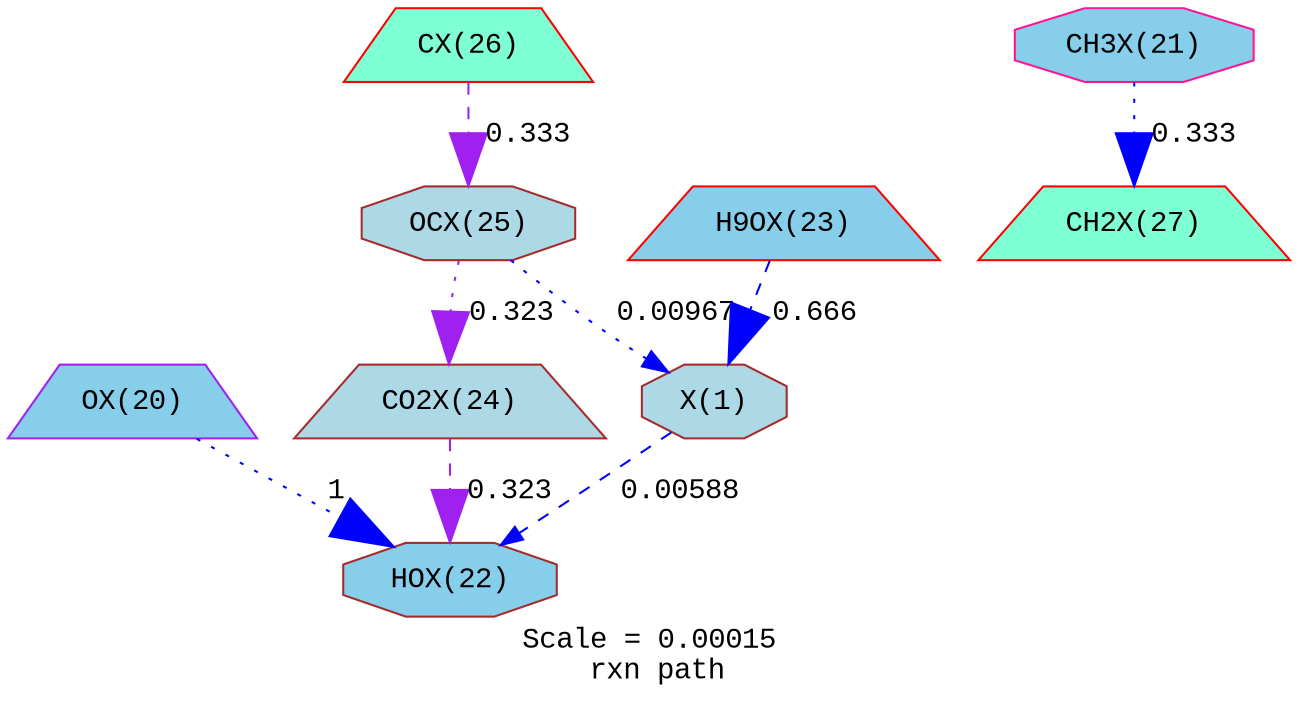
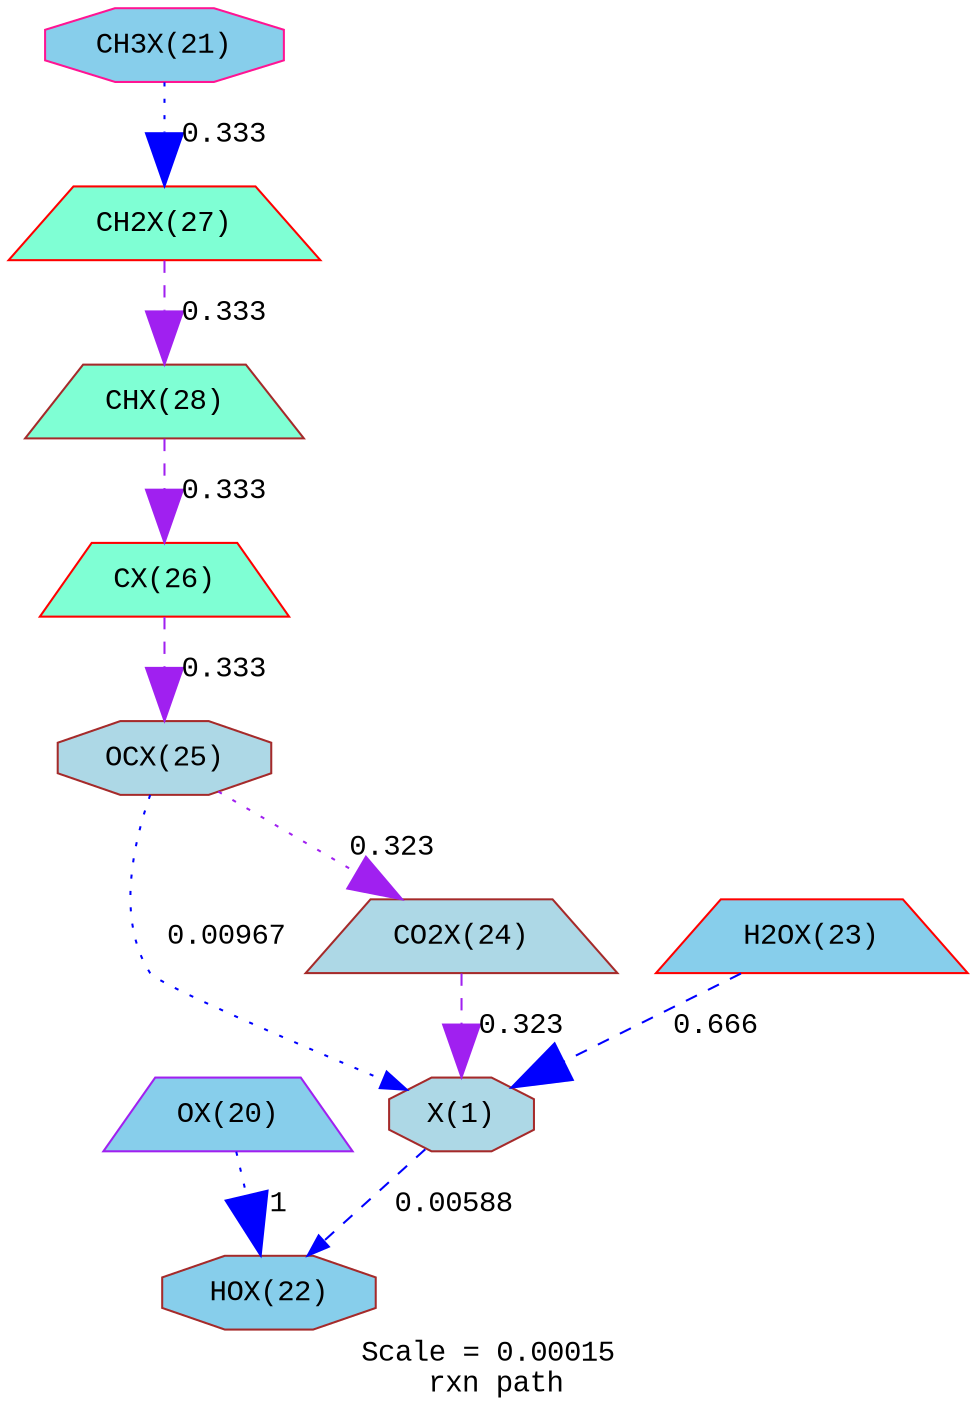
node "H9OX(23)": label "H9OX(23)" -> "H2OX(23)"
node "CHX(28)": added
edge "CO2X(24)" -> "HOX(22)": now "CO2X(24)" -> "X(1)"
